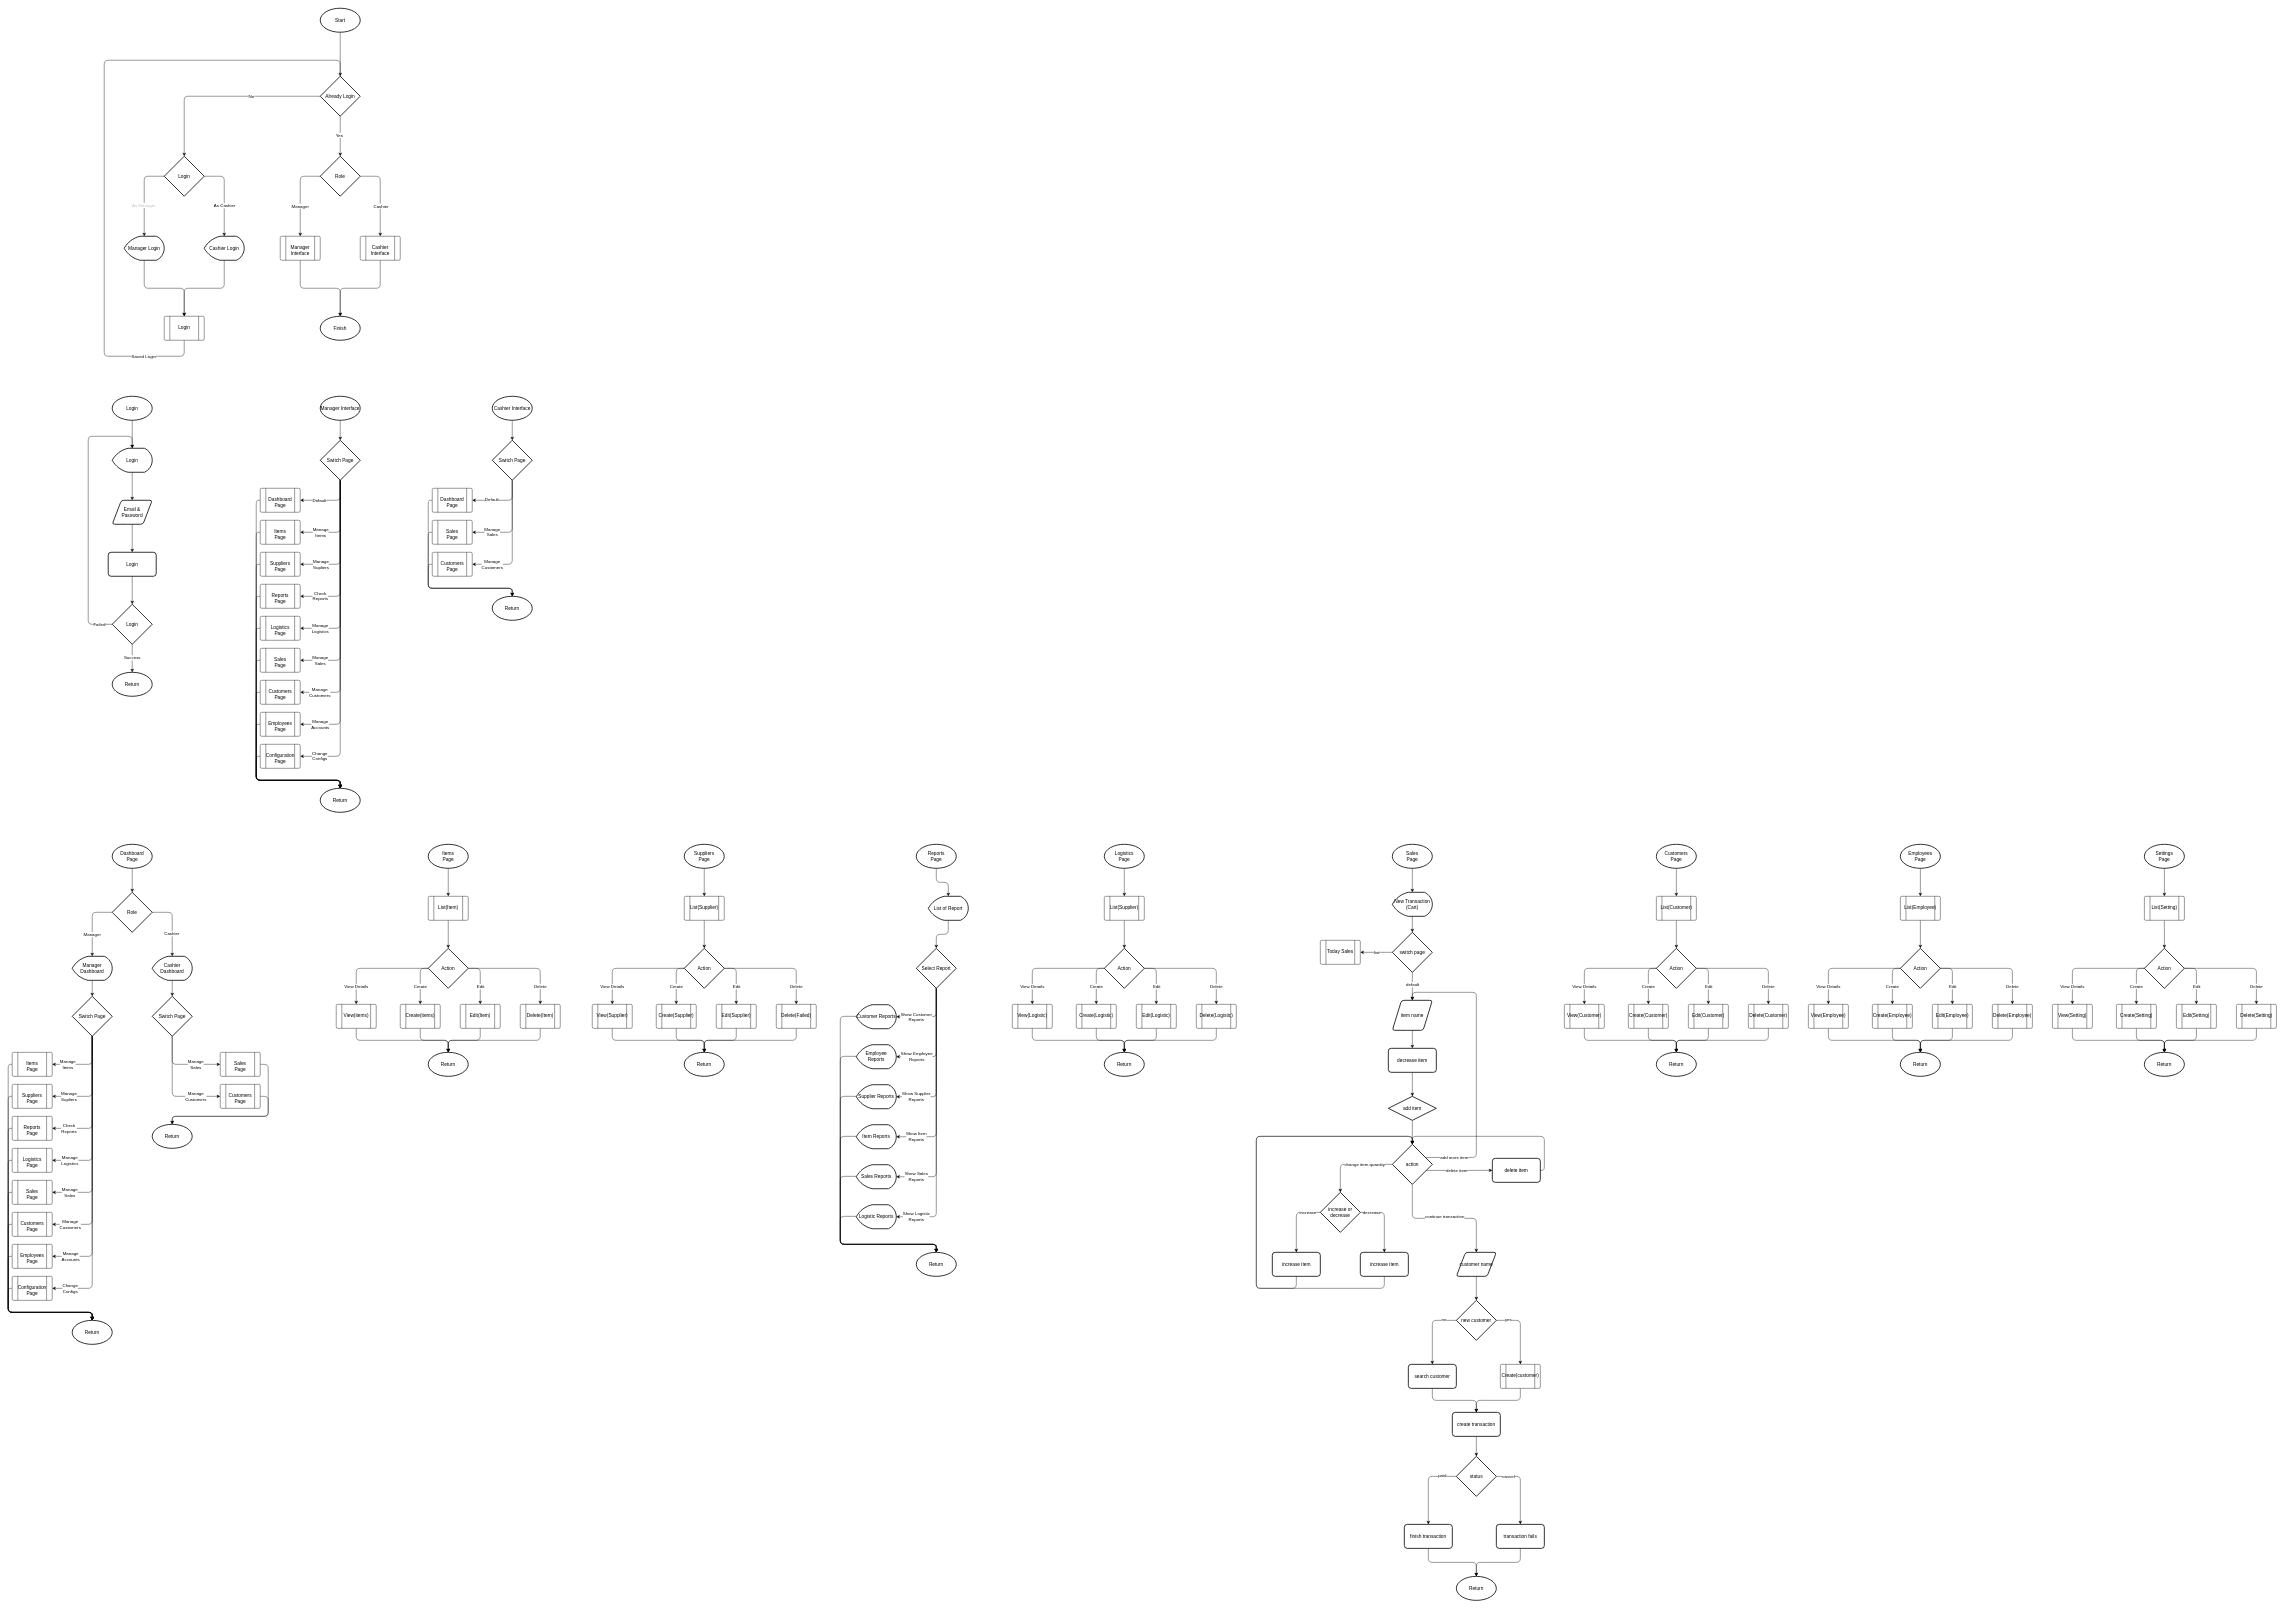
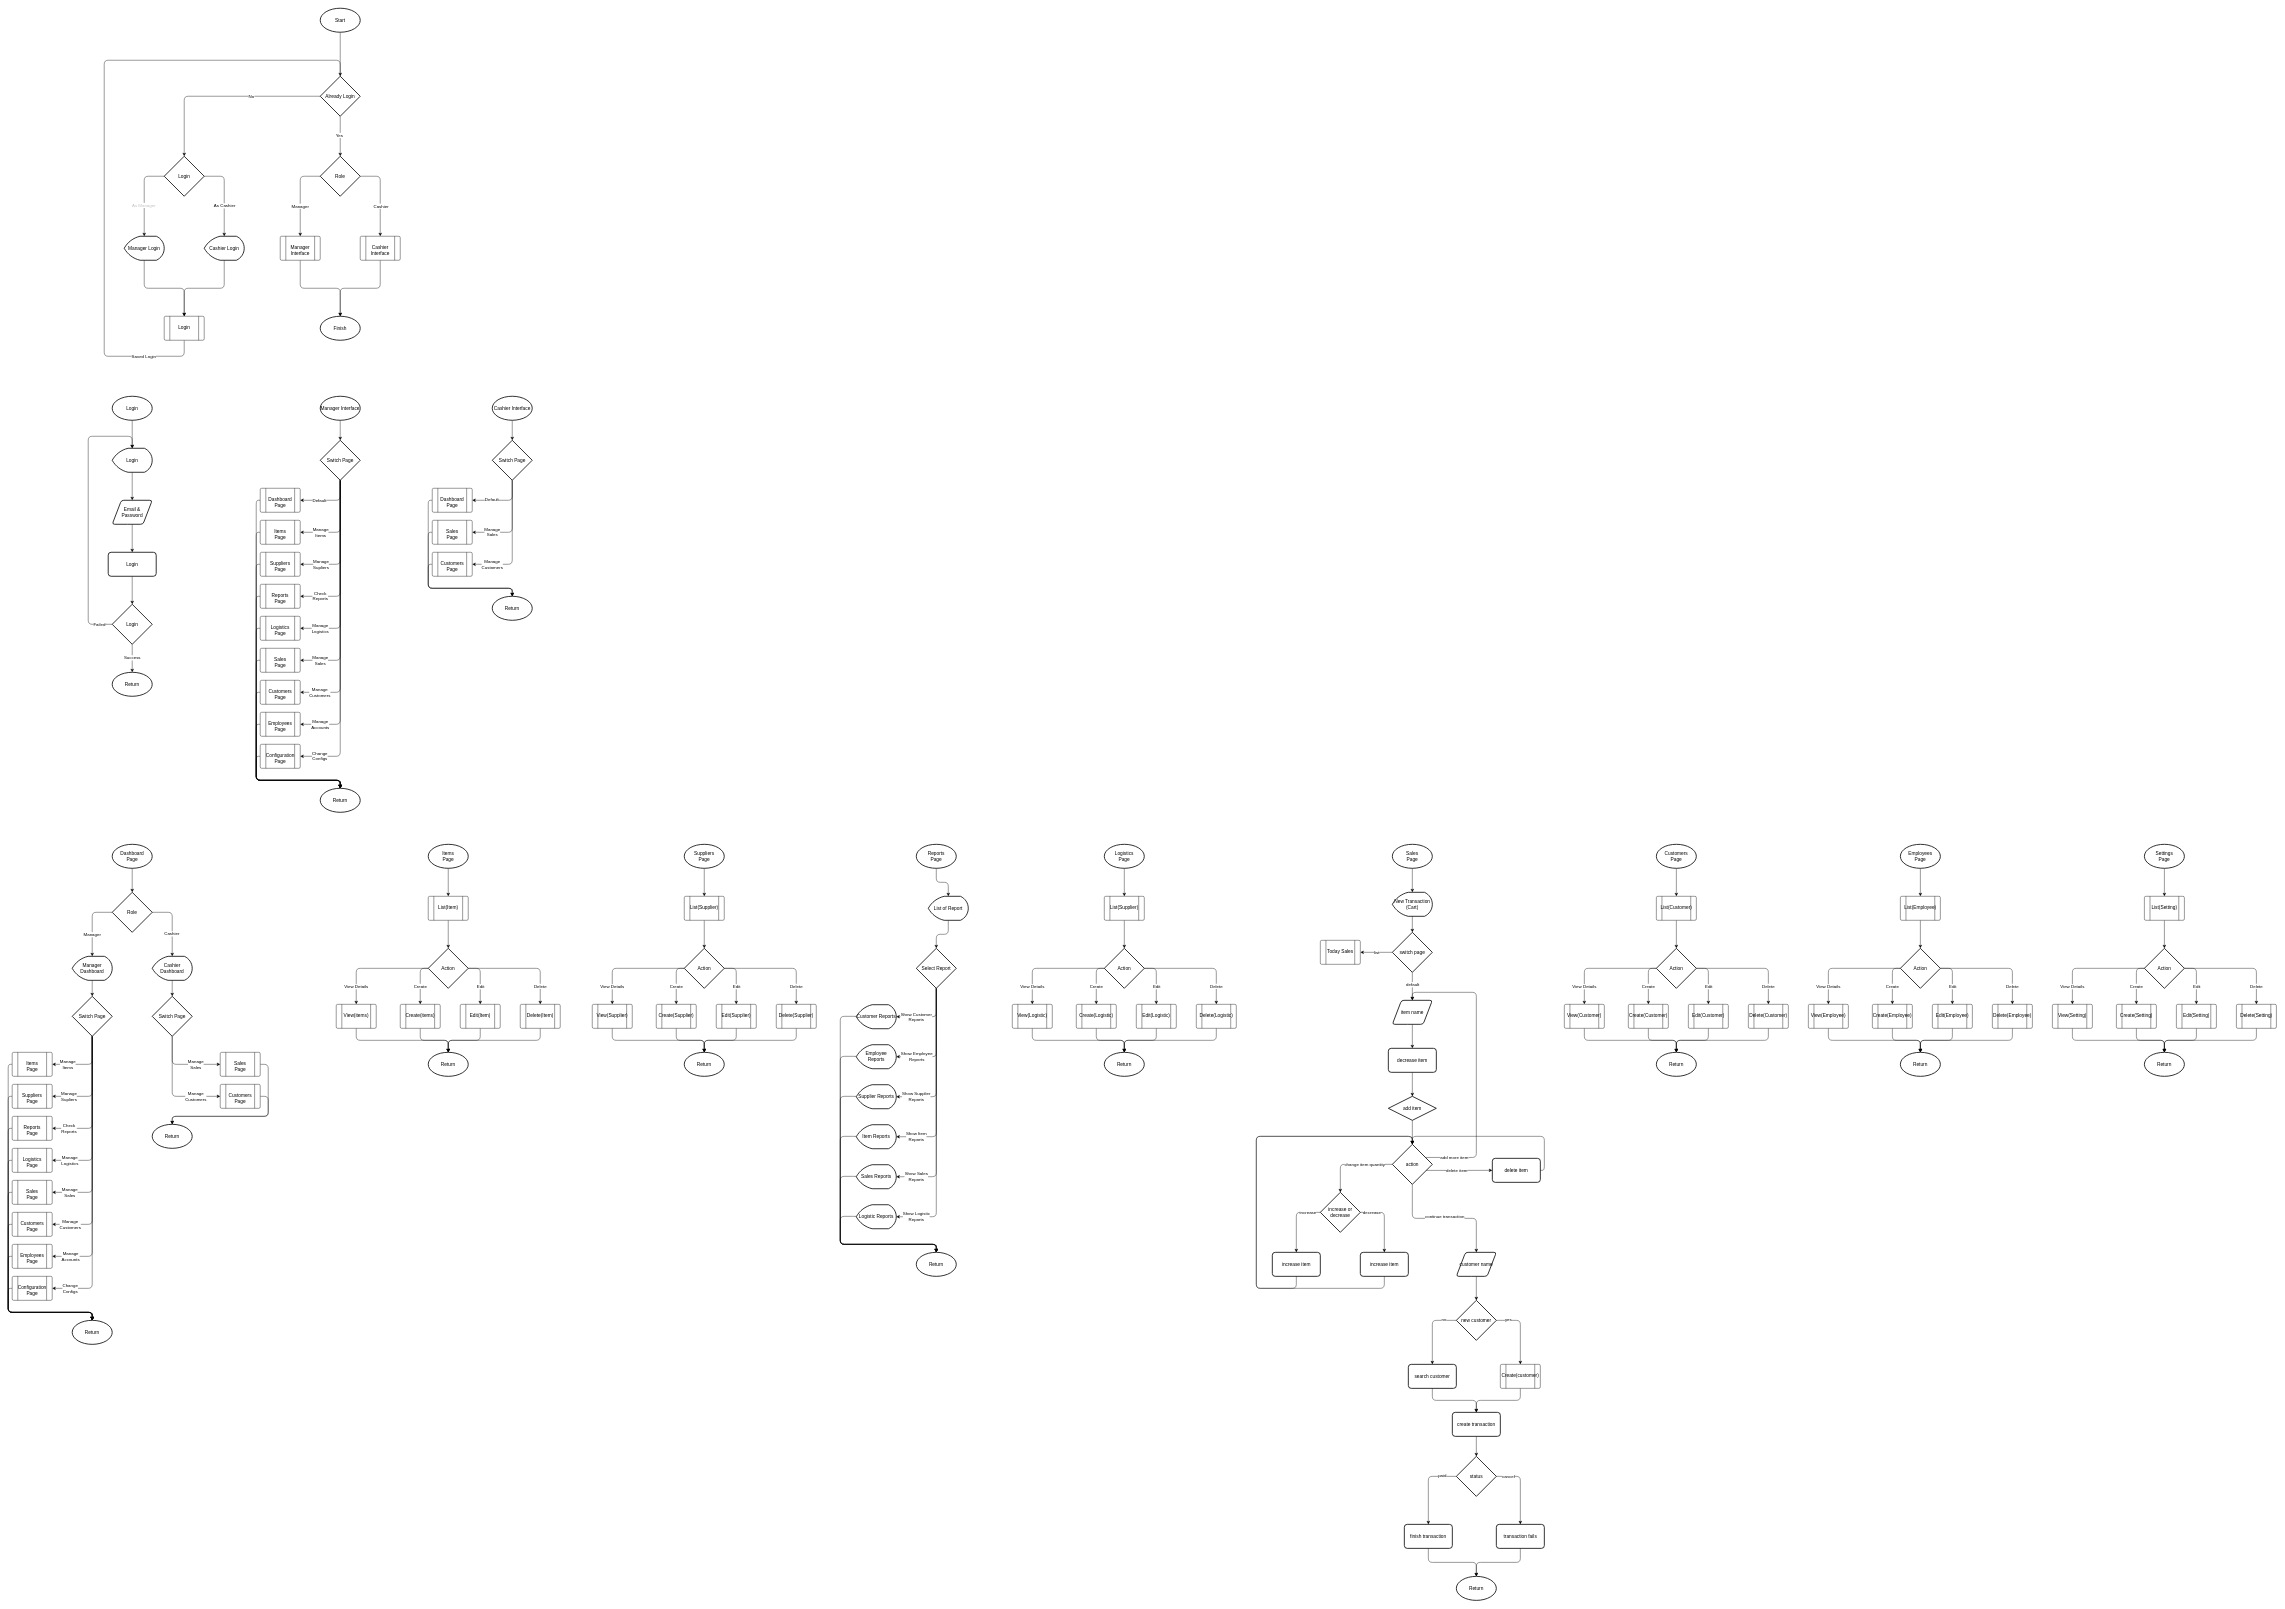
node "item name": size 40x30 -> 40x24
node "Delete(Failed)": label "Delete(Failed)" -> "Delete(Supplier)"
